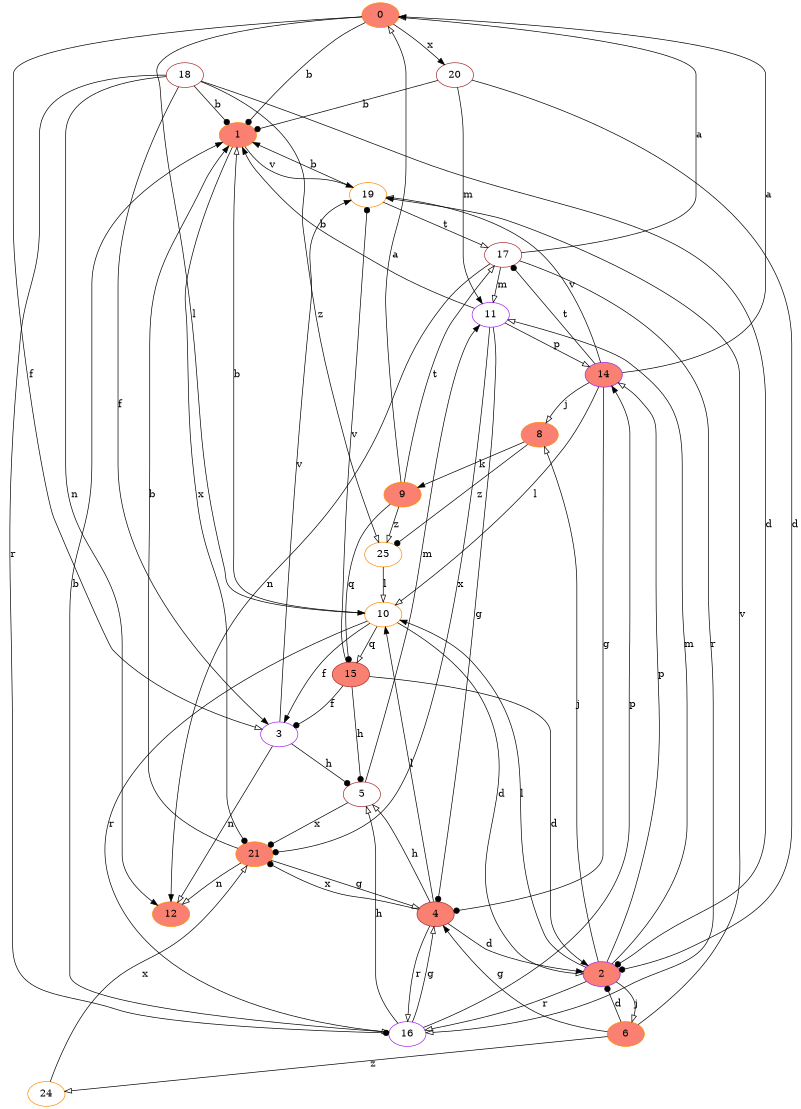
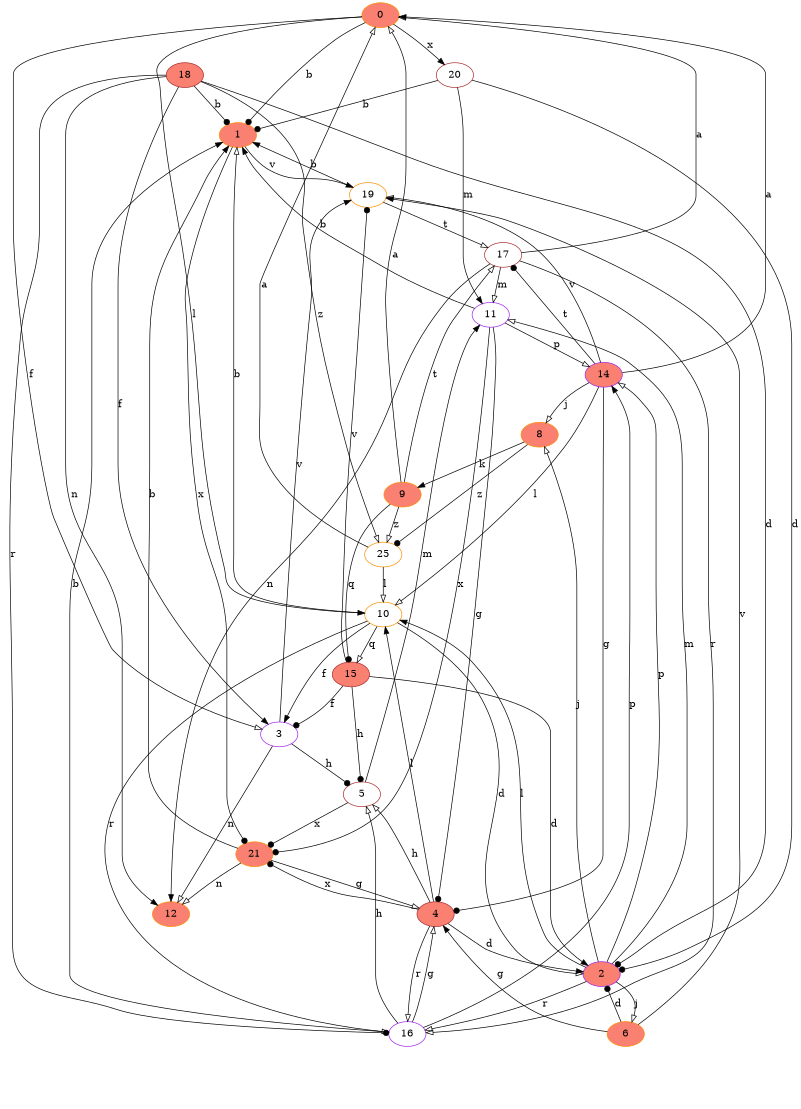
node "18": fillcolor white -> salmon
edge "25" -> "0": added, label "a"
node "24": removed
